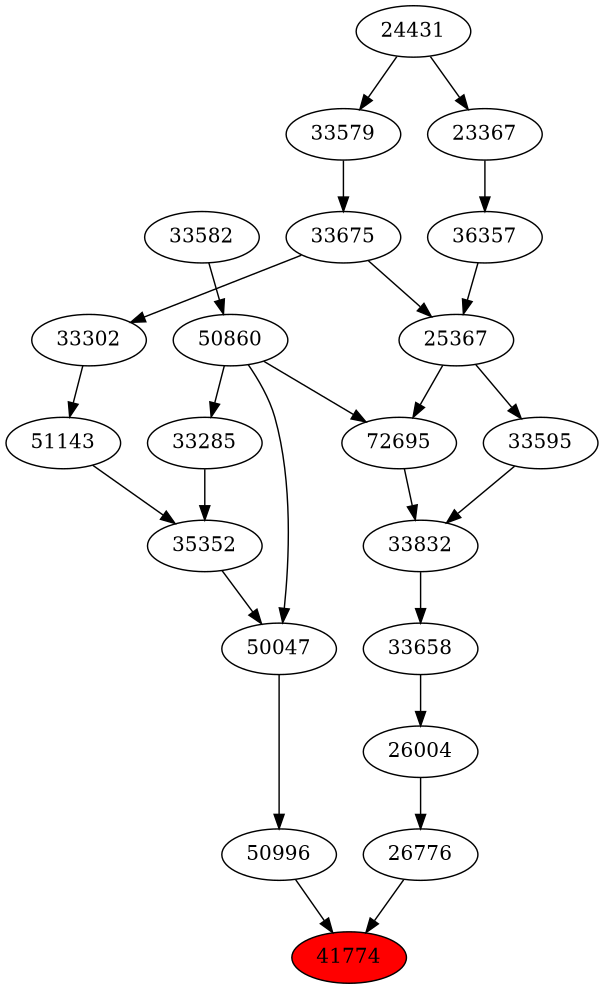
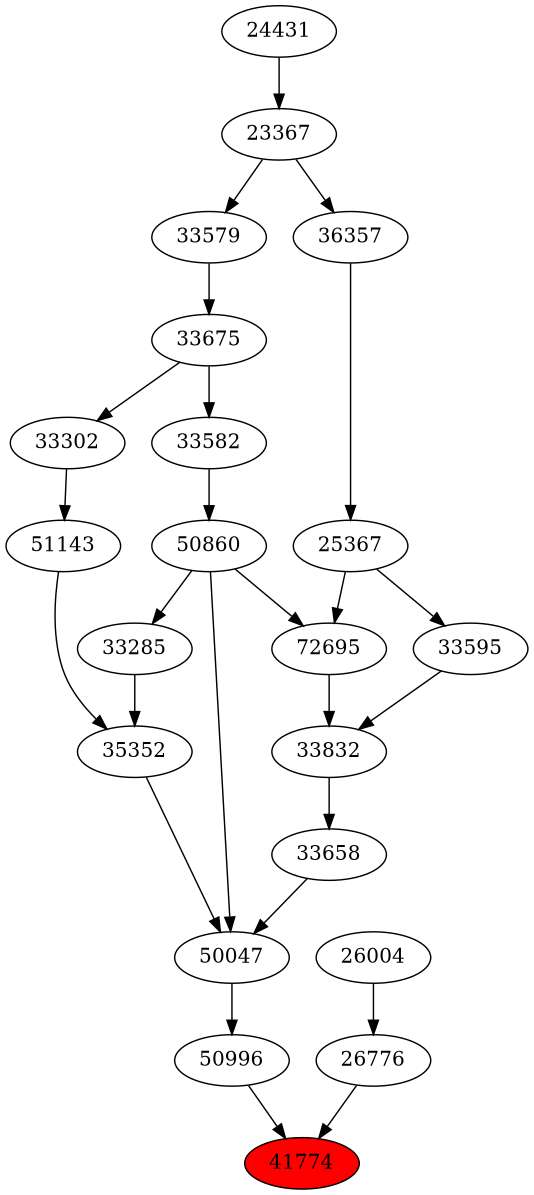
edge "24431" -> "33579": now "23367" -> "33579"
edge "33675" -> "25367": now "33675" -> "33582"
edge "33658" -> "26004": now "33658" -> "50047"
